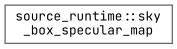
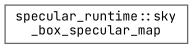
node "source_runtime::sky _box_specular_map": label "source_runtime::sky _box_specular_map" -> "specular_runtime::sky _box_specular_map"
